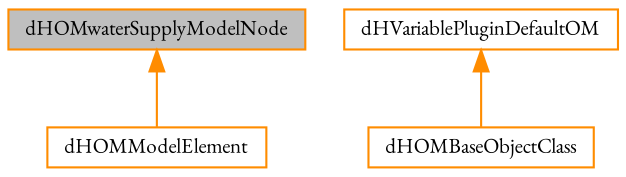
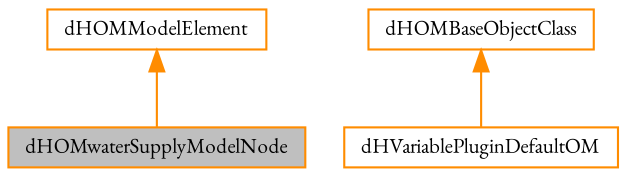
edge "dHOMModelElement" -> "dHOMwaterSupplyModelNode": reversed
edge "dHOMBaseObjectClass" -> "dHVariablePluginDefaultOM": reversed
